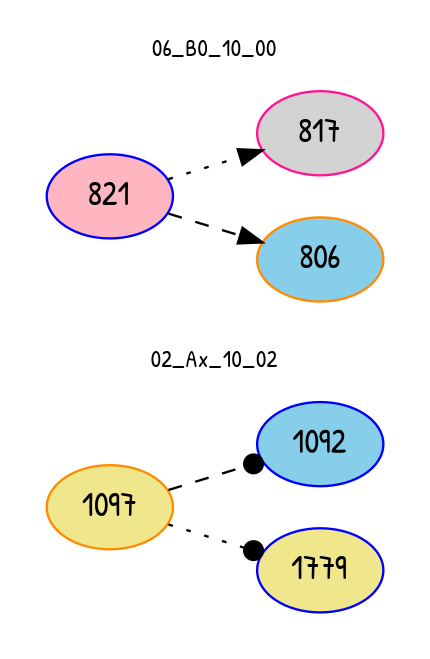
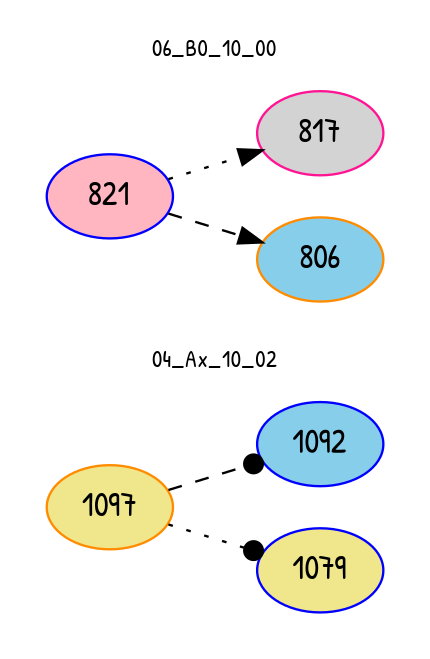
cluster "02_Ax_10_02": label "02_Ax_10_02" -> "04_Ax_10_02"
node "1779": label "1779" -> "1079"
